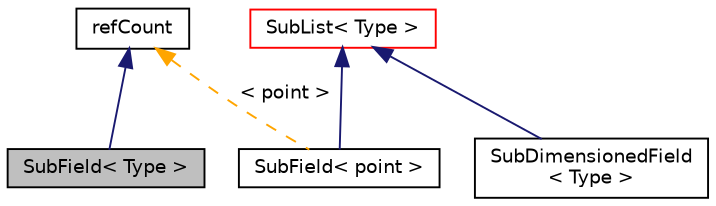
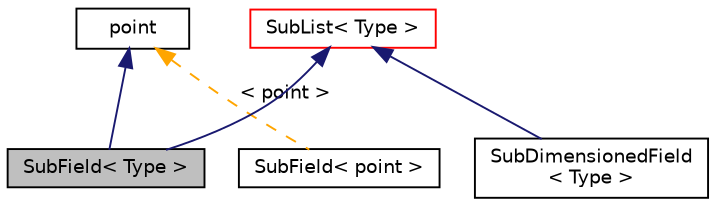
node "refCount": label "refCount" -> "point"
edge "SubField< point >" -> "SubList< Type >": now "SubField< Type >" -> "SubList< Type >"
